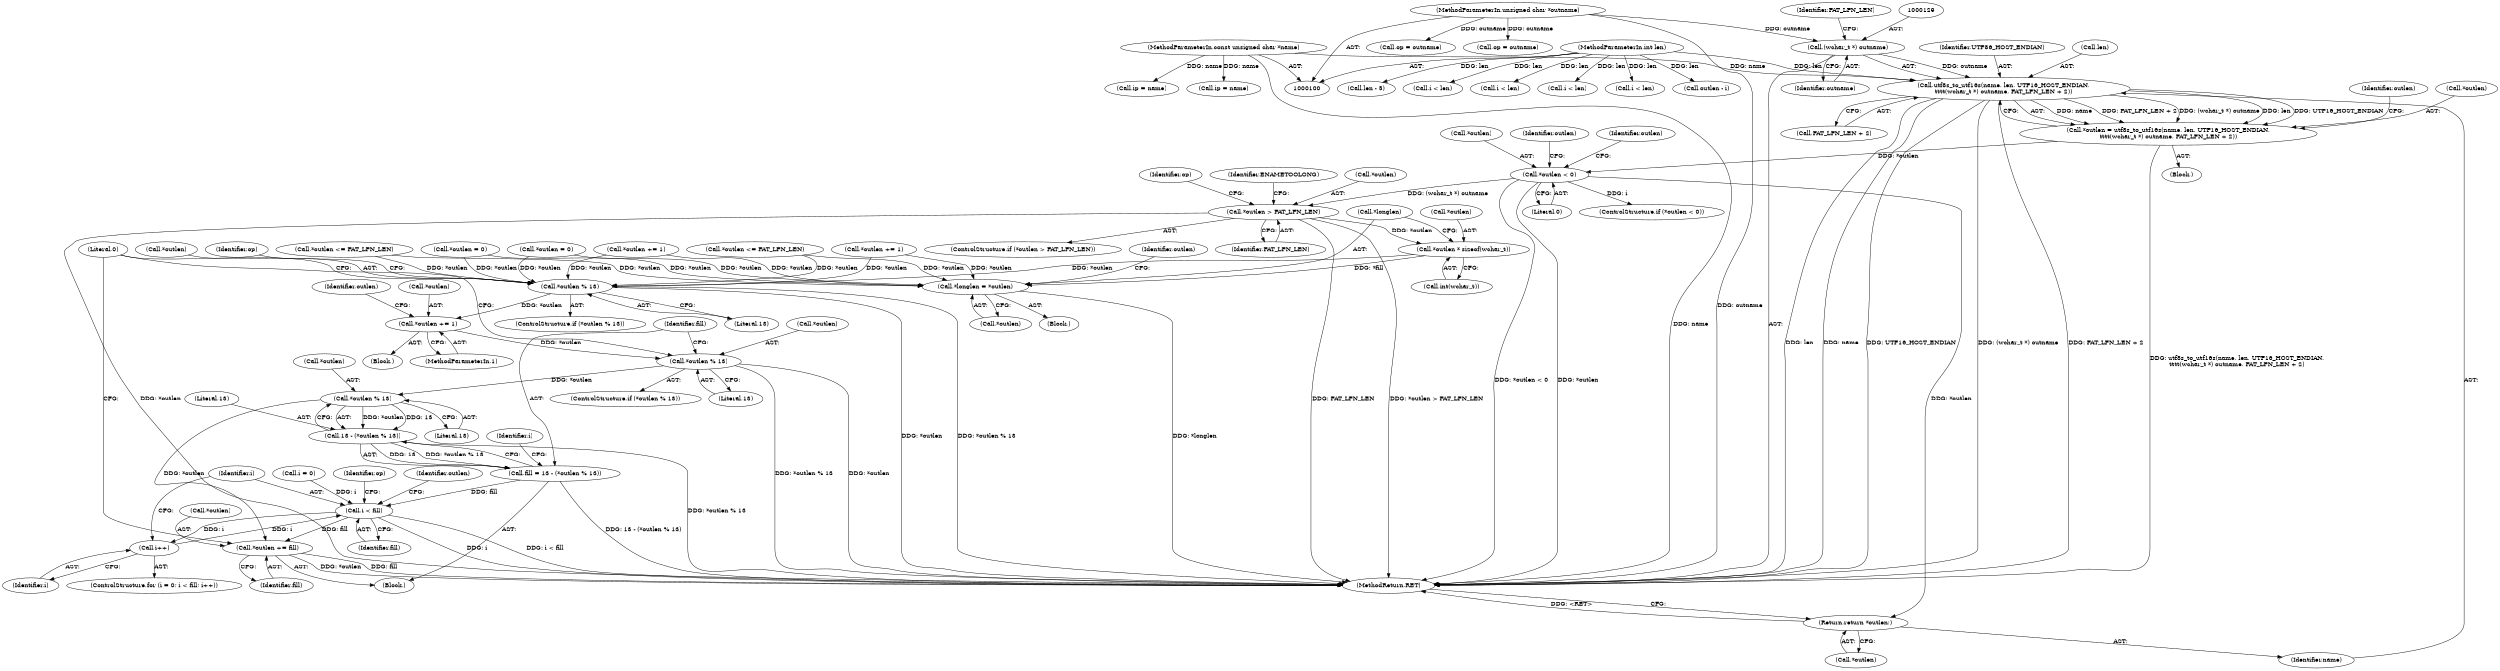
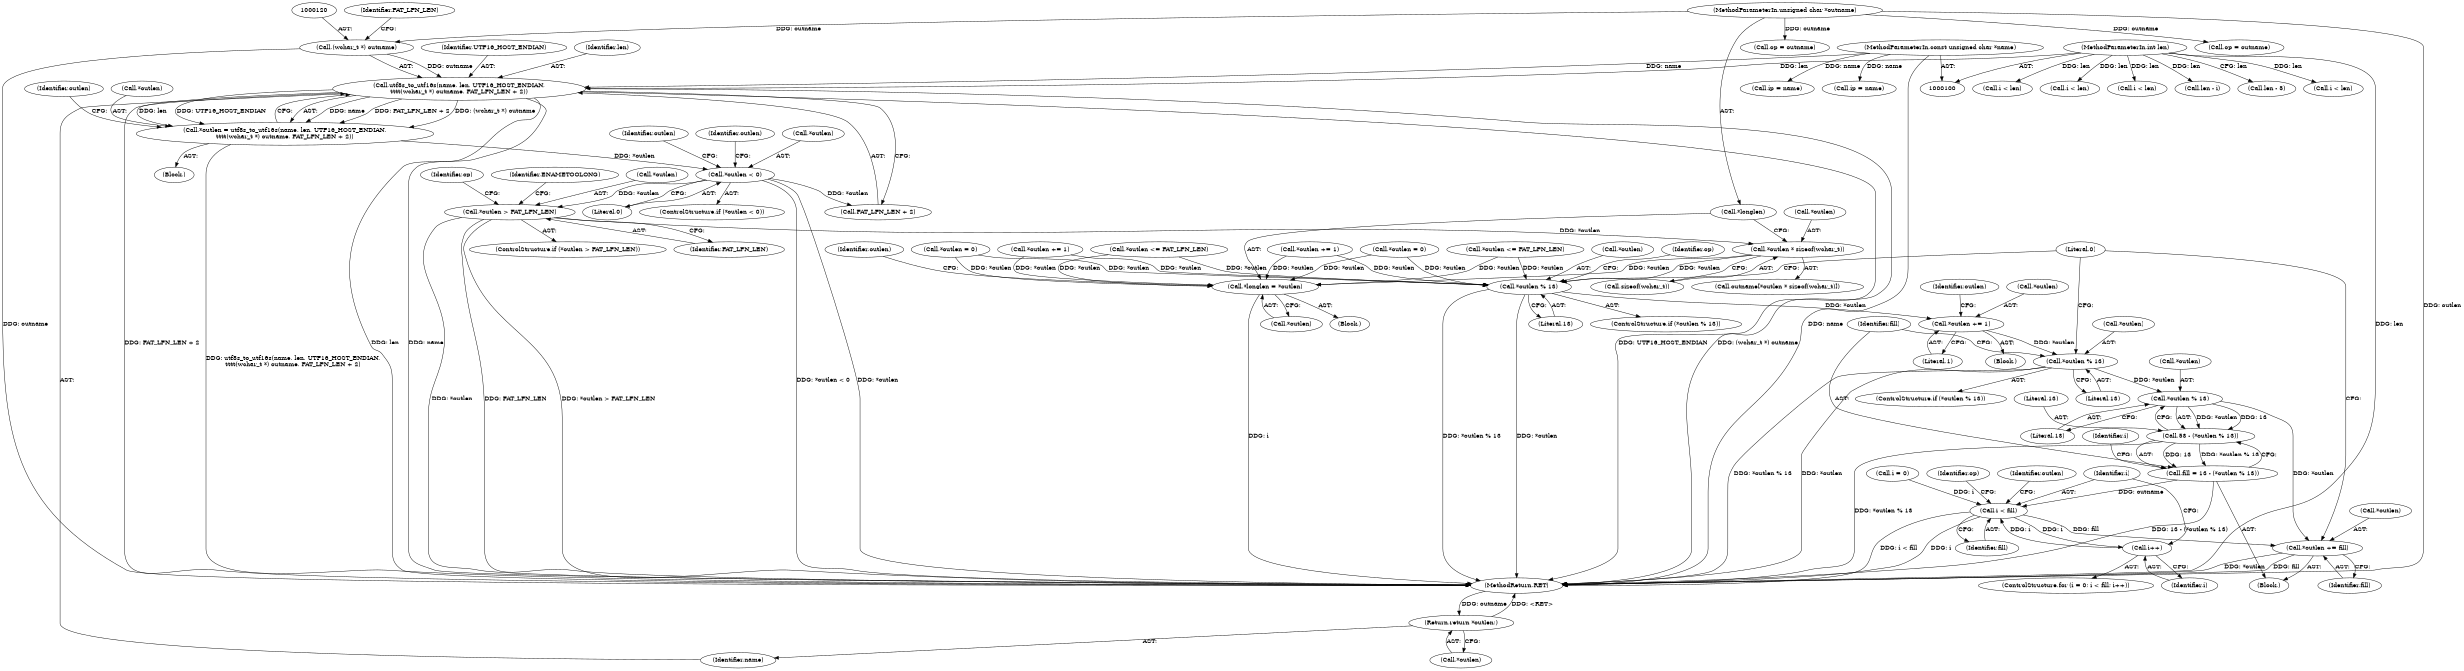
node "1000129": label "1000129" -> "1000120"
edge "(MethodParameterIn,unsigned char *outname)" -> "1000100": now "(MethodParameterIn,unsigned char *outname)" -> "(Call,*longlen)"
node "(Identifier,UTF86_HOST_ENDIAN)": label "(Identifier,UTF86_HOST_ENDIAN)" -> "(Identifier,UTF16_HOST_ENDIAN)"
node "(Call,len)": label "(Call,len)" -> "(Identifier,len)"
edge "(MethodParameterIn,int len)" -> "(Call,len - 5)": label "DDG: len" -> "CFG: len"
node "(Call,outlen - i)": label "(Call,outlen - i)" -> "(Call,len - i)"
node "(Identifier,outname)": removed
edge "(Call,*outlen < 0)" -> "(Call,*outlen > FAT_LFN_LEN)": label "DDG: (wchar_t *) outname" -> "DDG: *outlen"
edge "(Call,*outlen < 0)" -> "(ControlStructure,if (*outlen < 0))": label "DDG: i" -> "AST: "
edge "(Call,*outlen < 0)" -> "(Return,return *outlen;)": now "(Call,*outlen < 0)" -> "(Call,FAT_LFN_LEN + 2)"
edge "(Call,*outlen * sizeof(wchar_t))" -> "(Call,*longlen = *outlen)": label "DDG: *fill" -> "DDG: *outlen"
node "(Call,int(wchar_t))": label "(Call,int(wchar_t))" -> "(Call,sizeof(wchar_t))"
node "(Call,outname[*outlen * sizeof(wchar_t)])": added
edge "(MethodParameterIn,unsigned char *outname)" -> "(MethodReturn,RET)": label "DDG: outname" -> "DDG: outlen"
edge "(Call,(wchar_t *) outname)" -> "(MethodReturn,RET)": label "AST: " -> "DDG: outname"
node "(MethodParameterIn,1)": label "(MethodParameterIn,1)" -> "(Literal,1)"
node "(Call,13 - (*outlen % 13))": label "(Call,13 - (*outlen % 13))" -> "(Call,53 - (*outlen % 13))"
edge "(Call,*longlen = *outlen)" -> "(MethodReturn,RET)": label "DDG: *longlen" -> "DDG: i"
edge "(Call,fill = 13 - (*outlen % 13))" -> "(Call,i < fill)": label "DDG: fill" -> "DDG: outname"
edge "(MethodParameterIn,int len)" -> "(MethodReturn,RET)": added, label "DDG: len"
edge "(MethodReturn,RET)" -> "(Return,return *outlen;)": label "CFG: " -> "DDG: outname"
